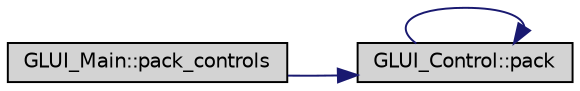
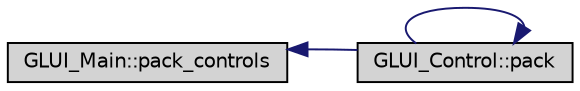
edge "GLUI_Main::pack_controls" -> "GLUI_Control::pack": reversed
